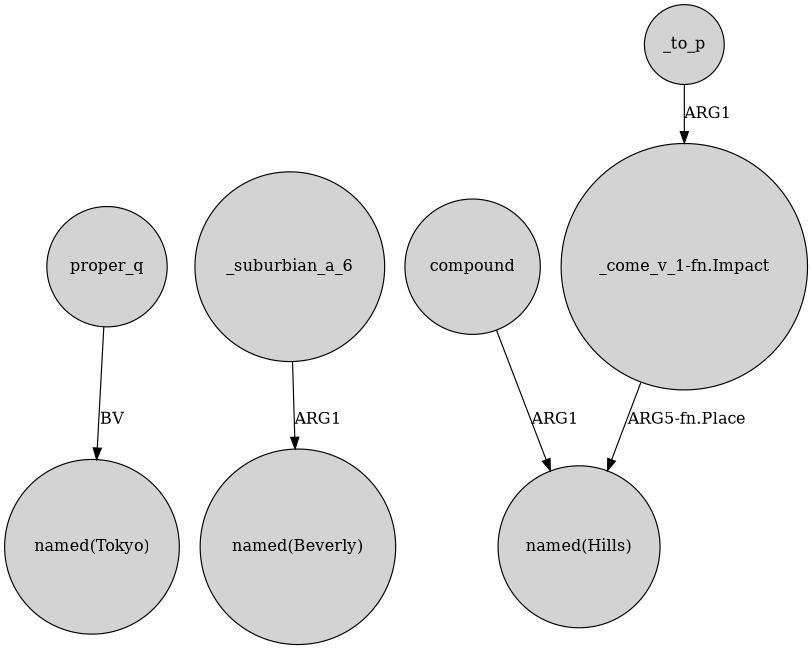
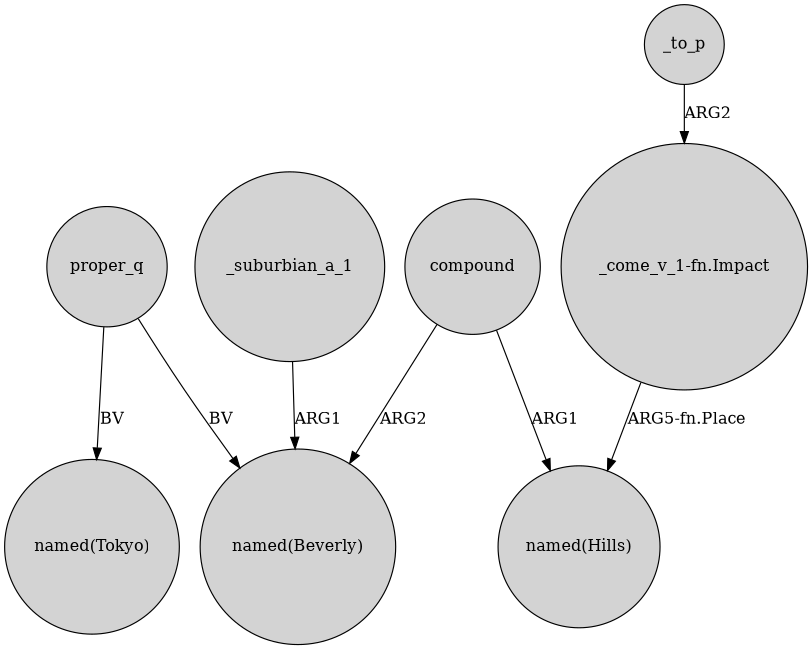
edge "_to_p" -> "_come_v_1-fn.Impact": label "ARG1" -> "ARG2"
node "_suburbian_a_6": label "_suburbian_a_6" -> "_suburbian_a_1"
edge "compound" -> "named(Beverly)": added, label "ARG2"
edge "proper_q" -> "named(Beverly)": added, label "BV"
